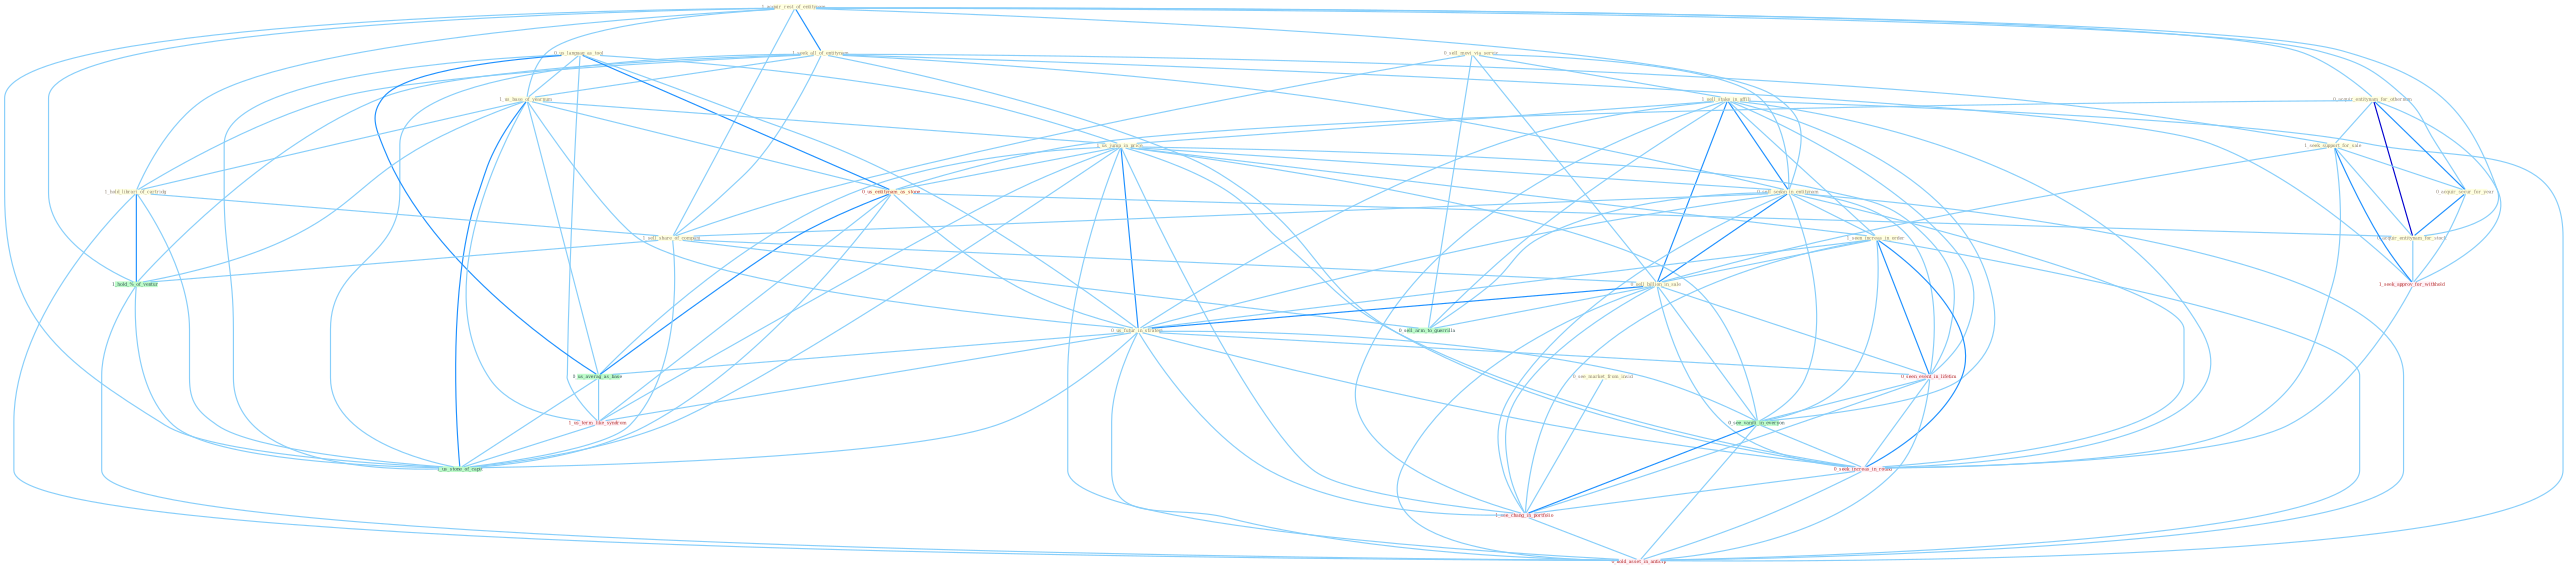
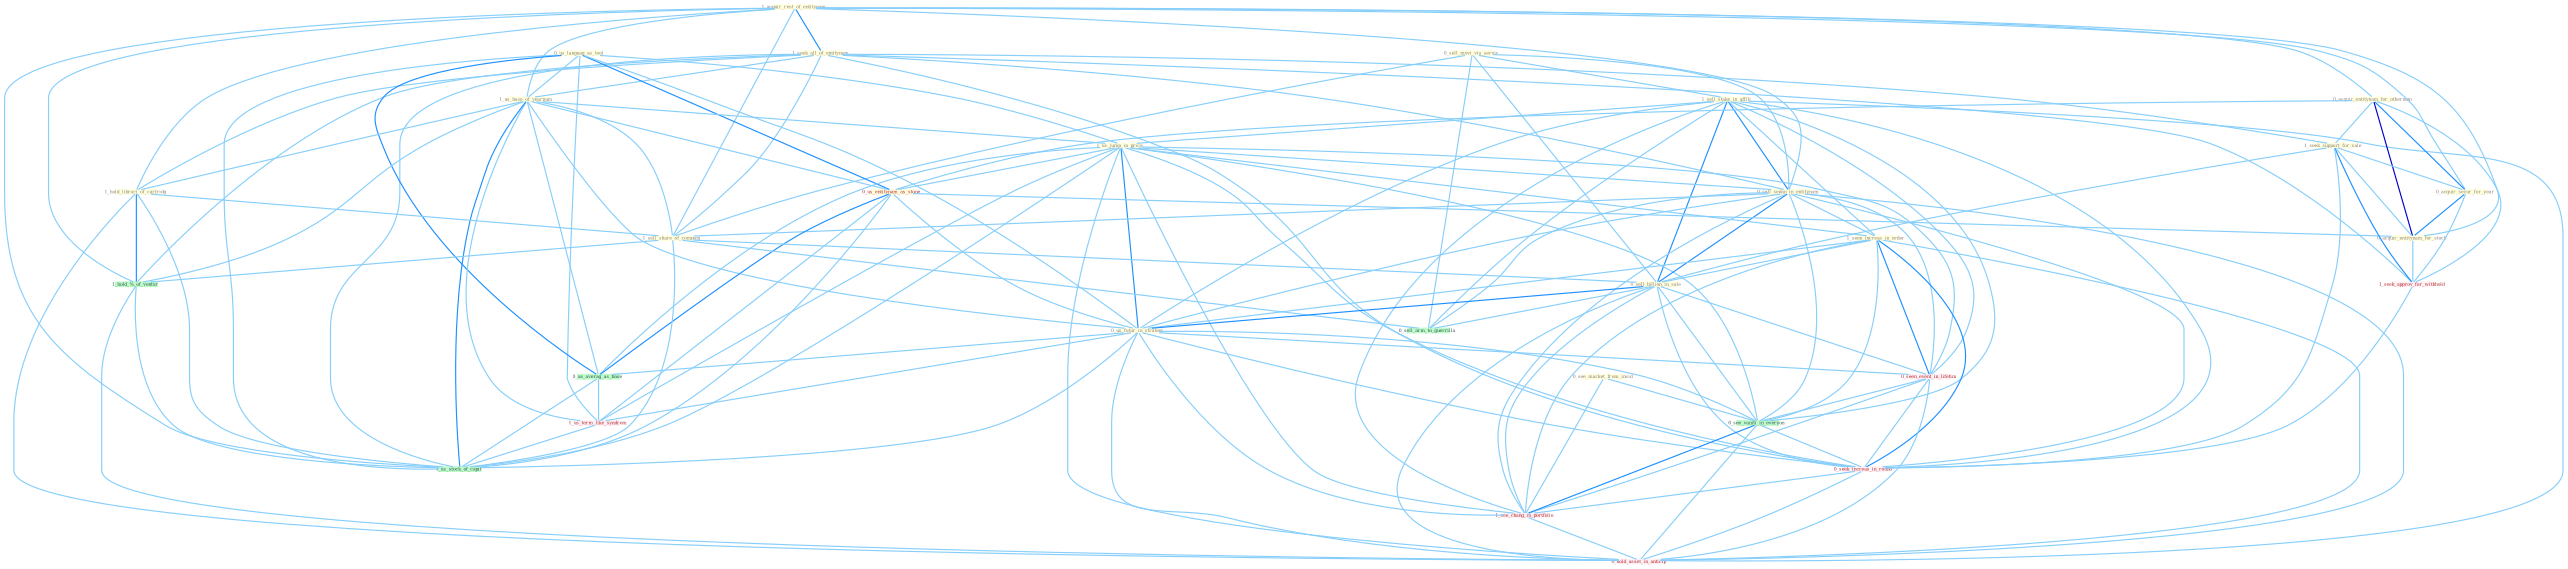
edge "1_us_base_of_yearnum" -- "1_sell_share_of_compani": added
edge "0_see_market_from_insid" -- "0_see_vaniti_in_everyon": added
node "1_us_stone_of_capit": label "1_us_stone_of_capit" -> "1_us_stock_of_capit"
